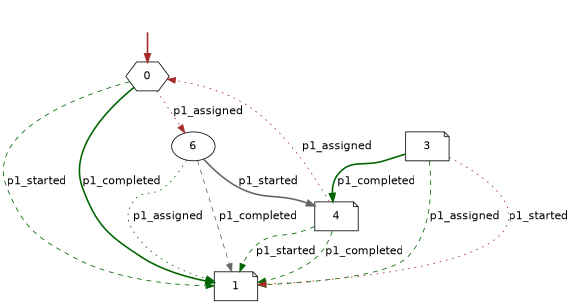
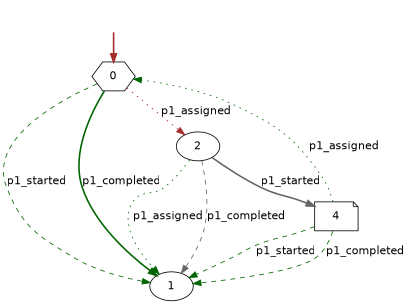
edge "4" -> "0": color brown -> darkgreen
node "6": label "6" -> "2"
node "3": removed
node "1": shape note -> ellipse
